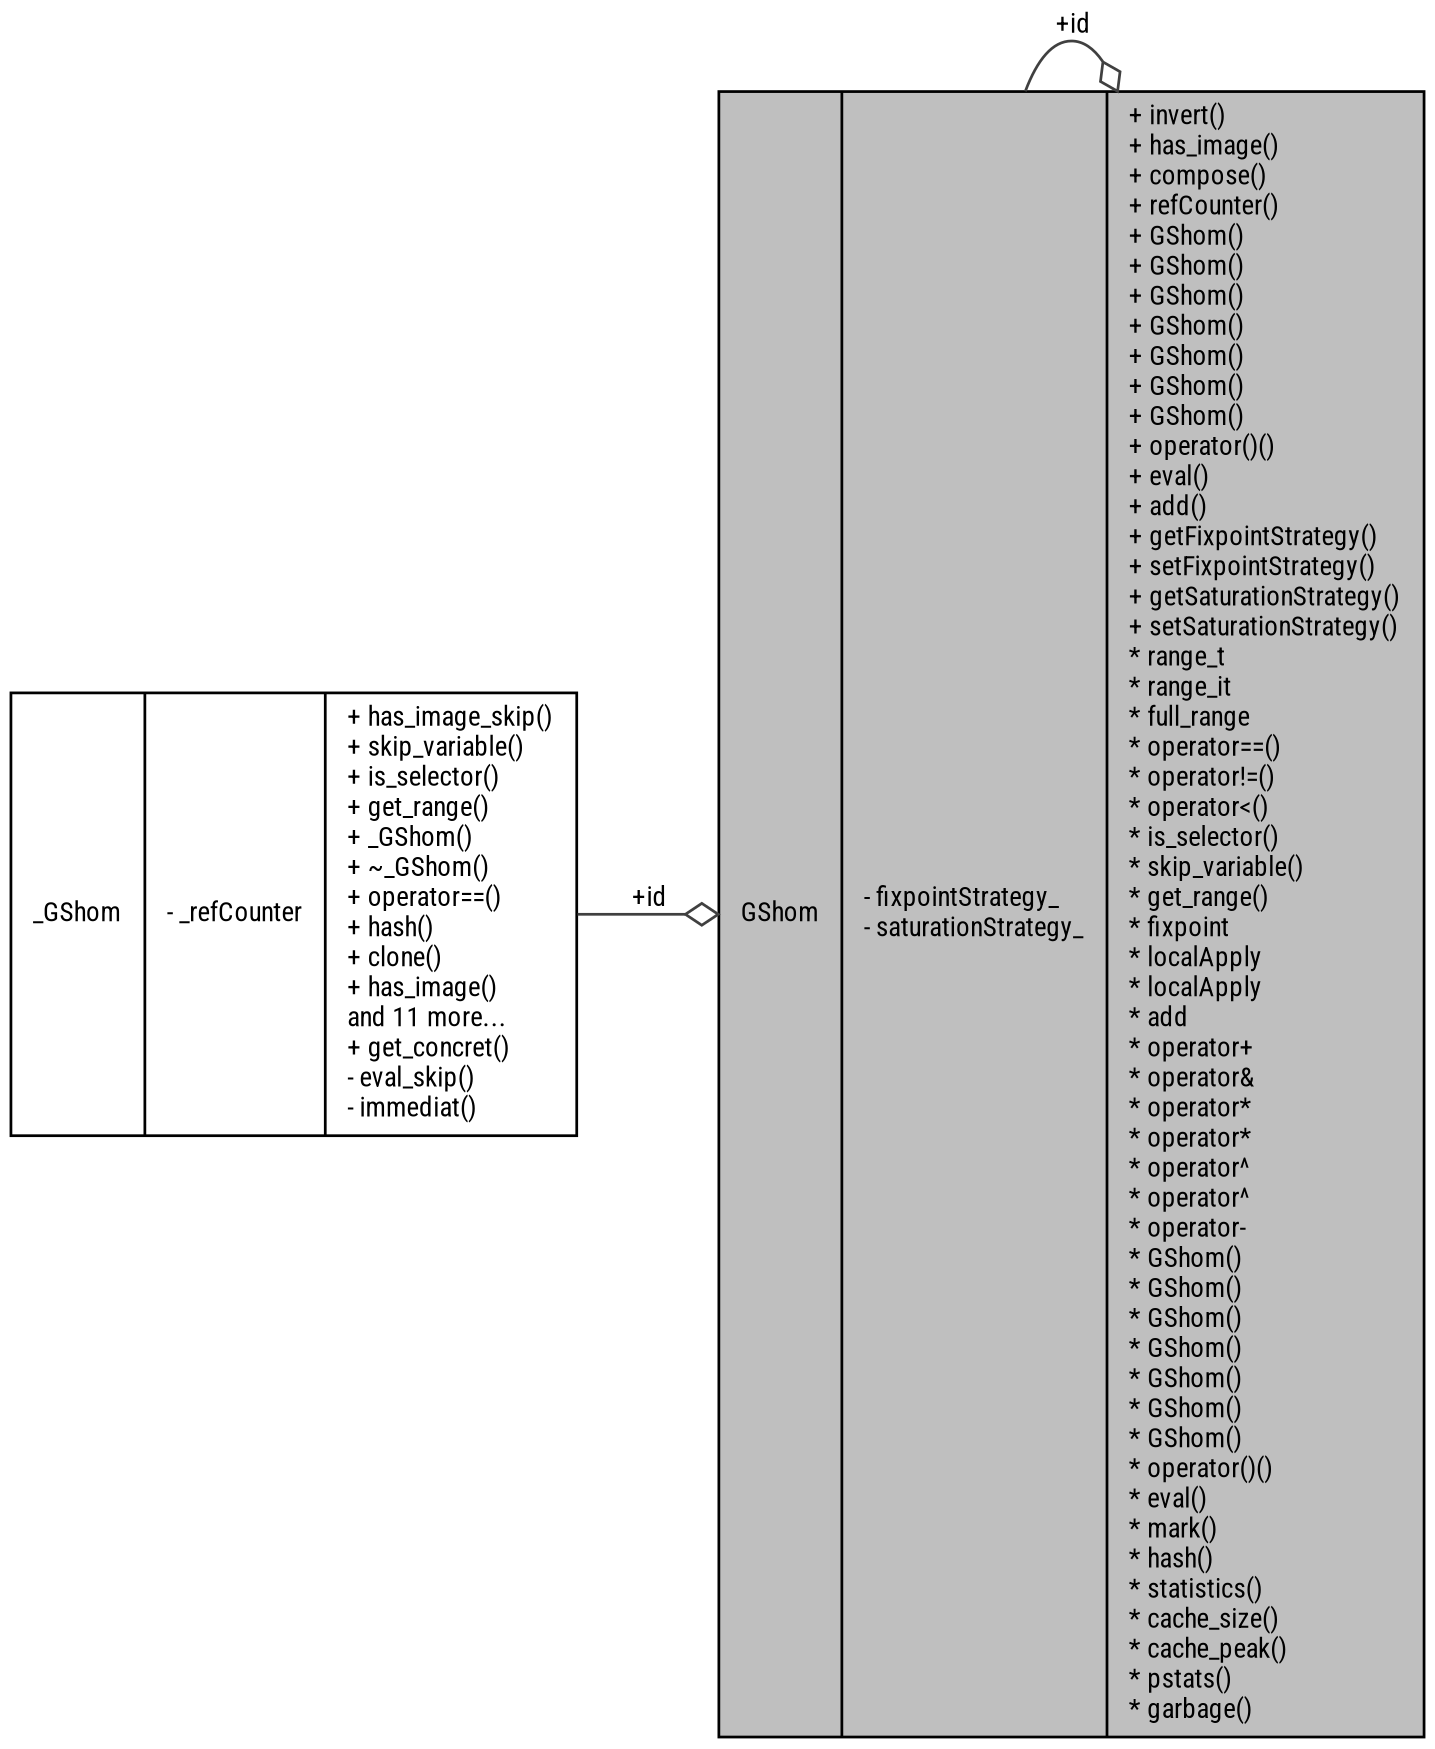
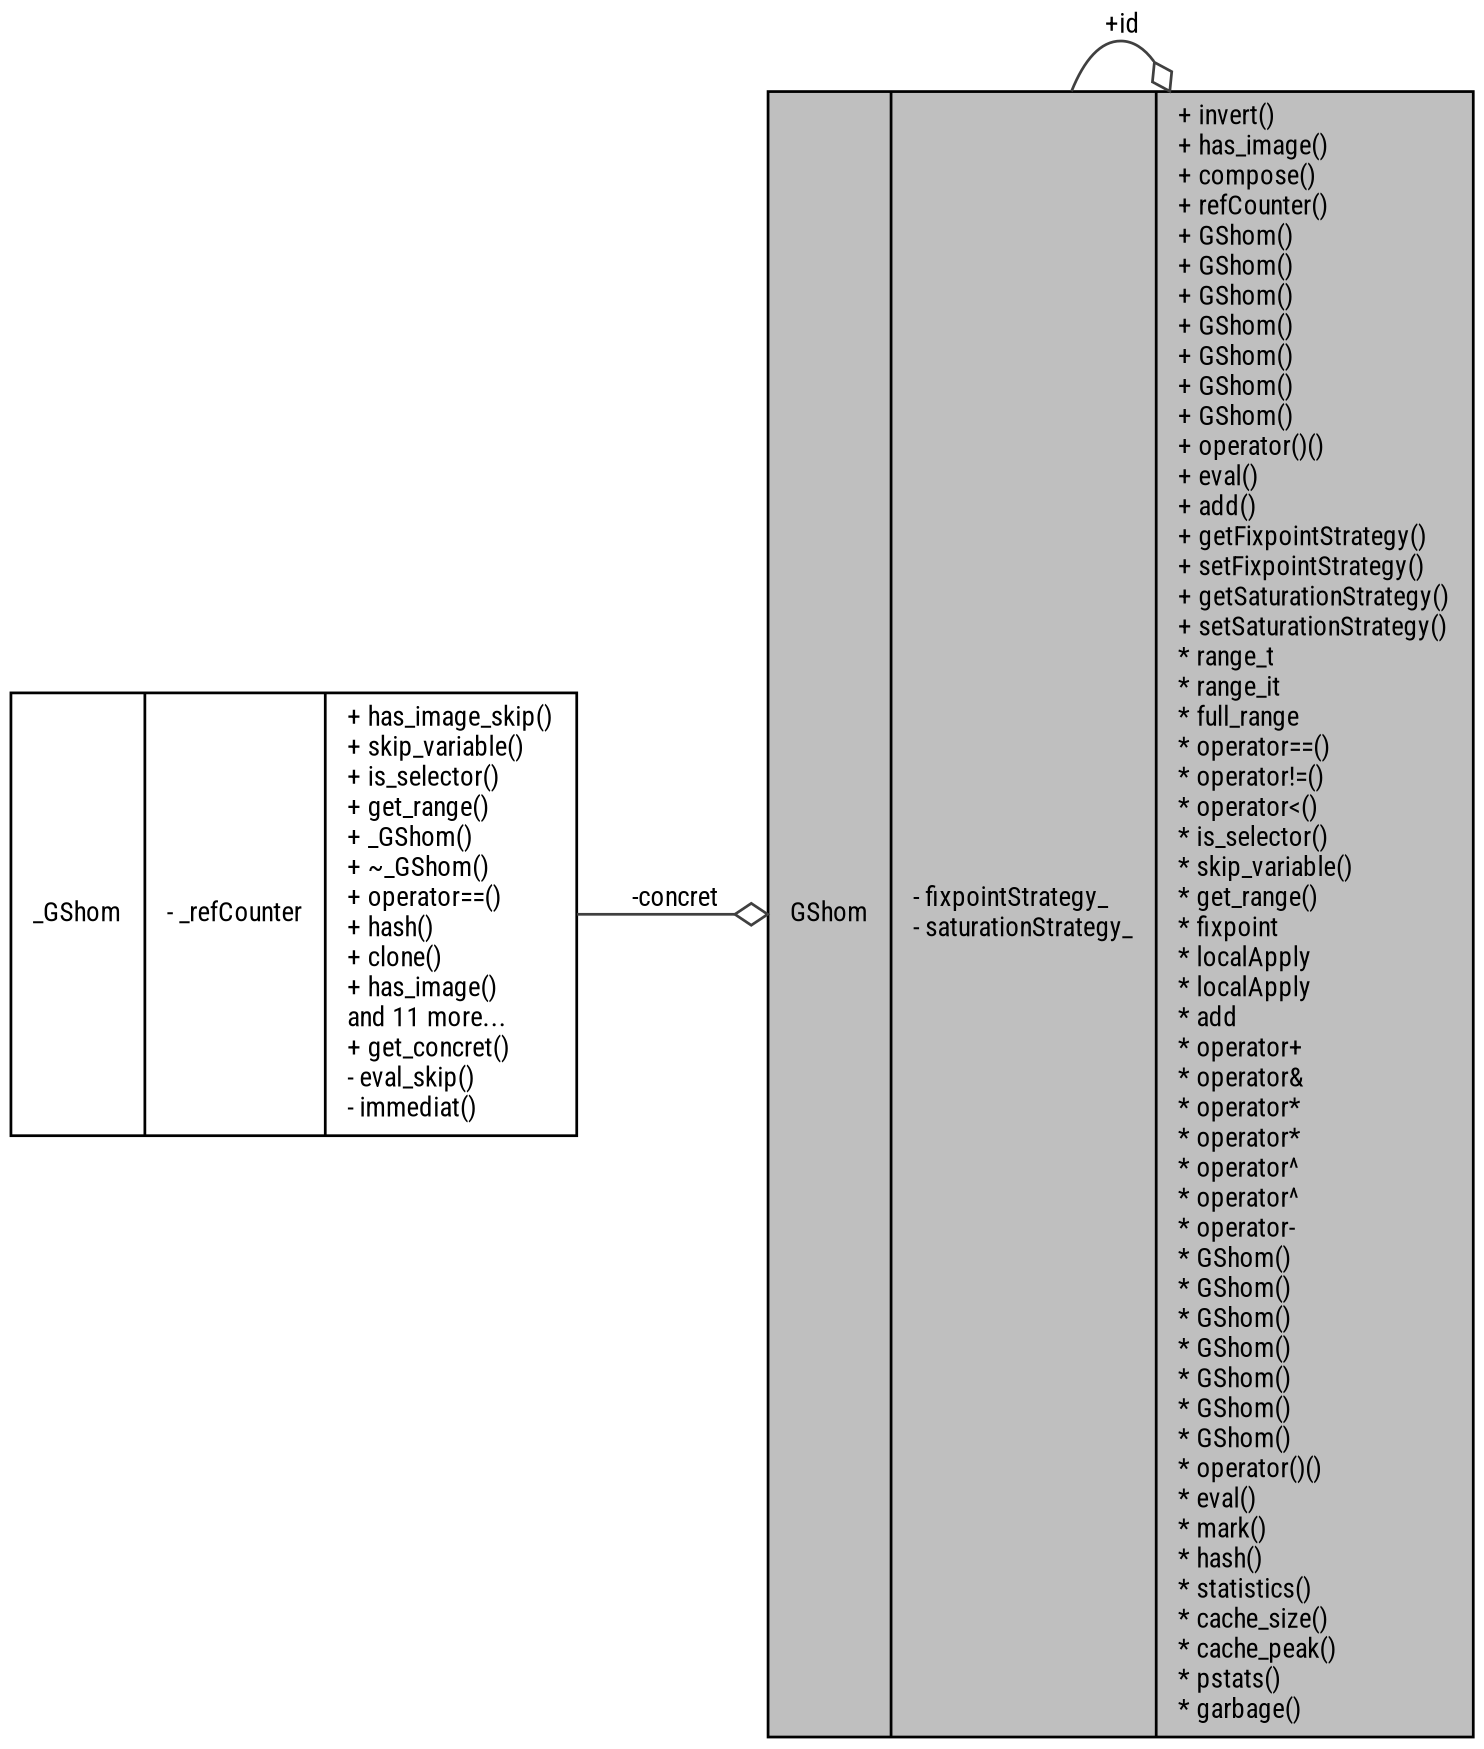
edge "_GShom" -> "GShom": label " +id" -> " -concret"
